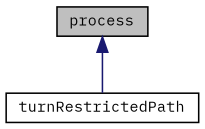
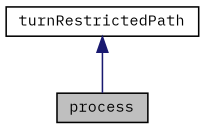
edge "turnRestrictedPath" -> "process": reversed
